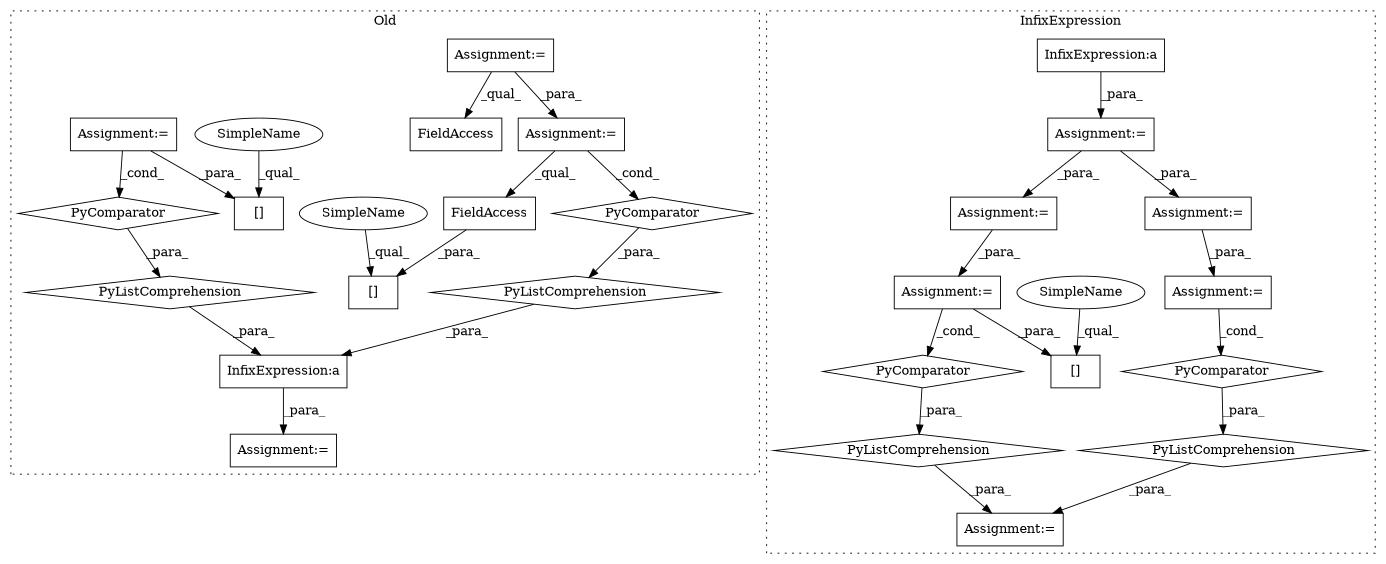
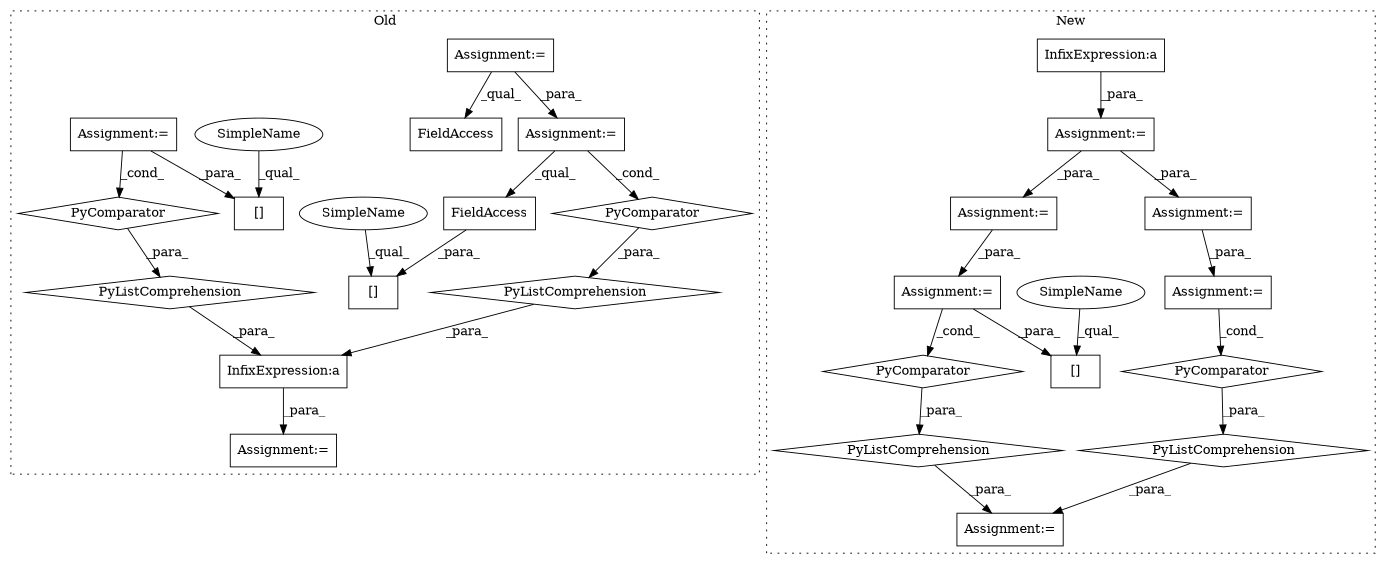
cluster "InfixExpression": label "InfixExpression" -> "New"
